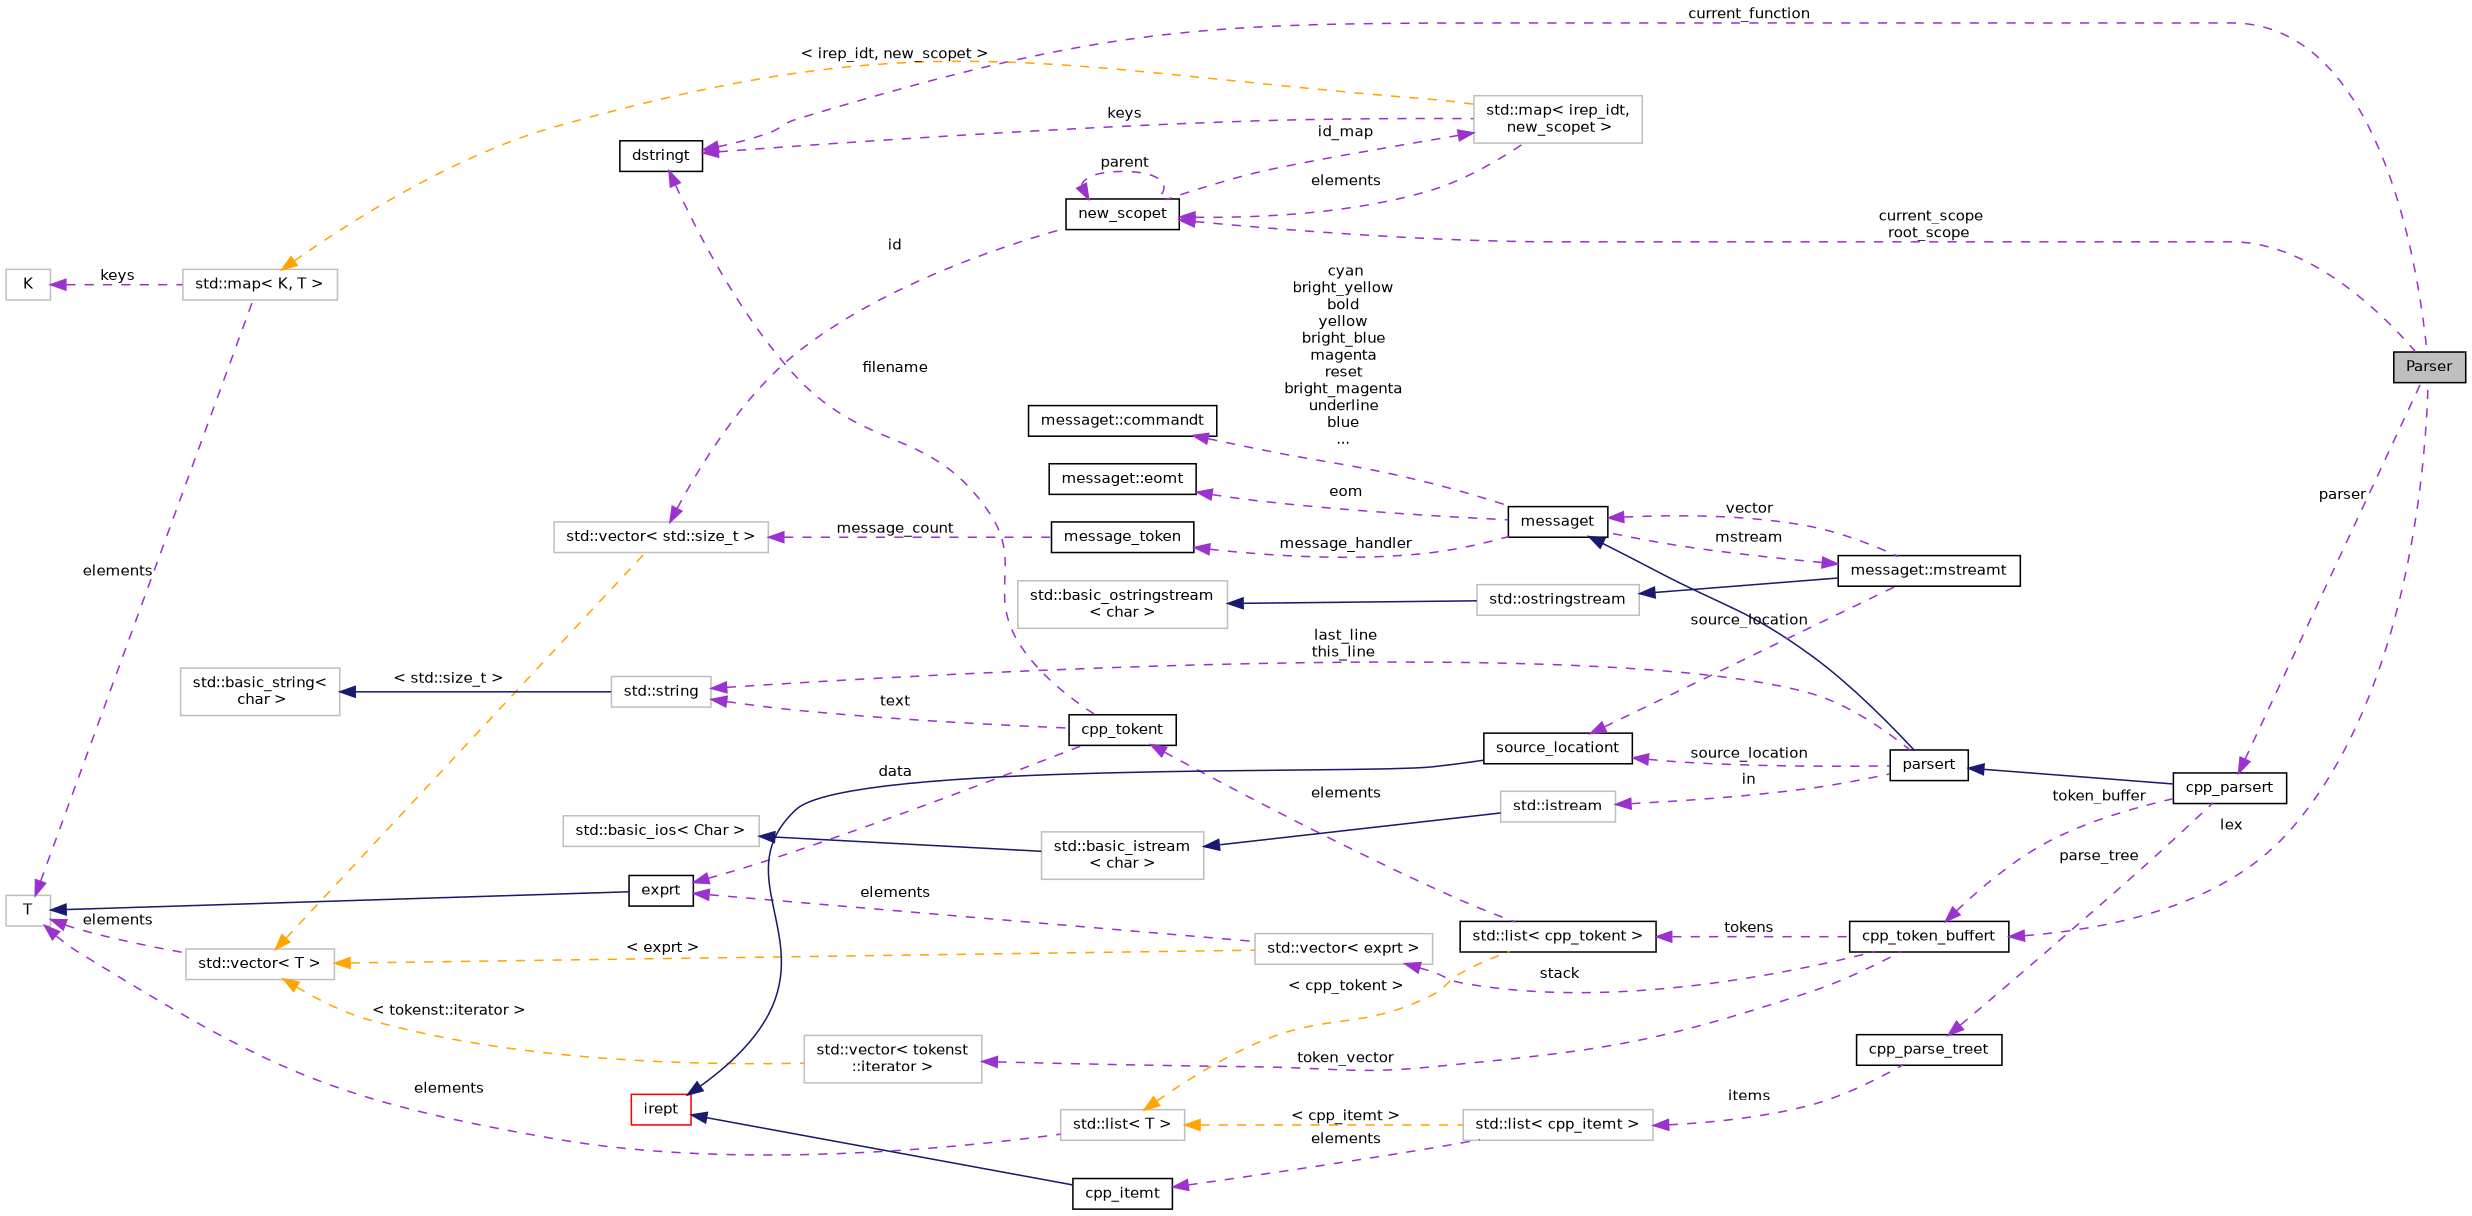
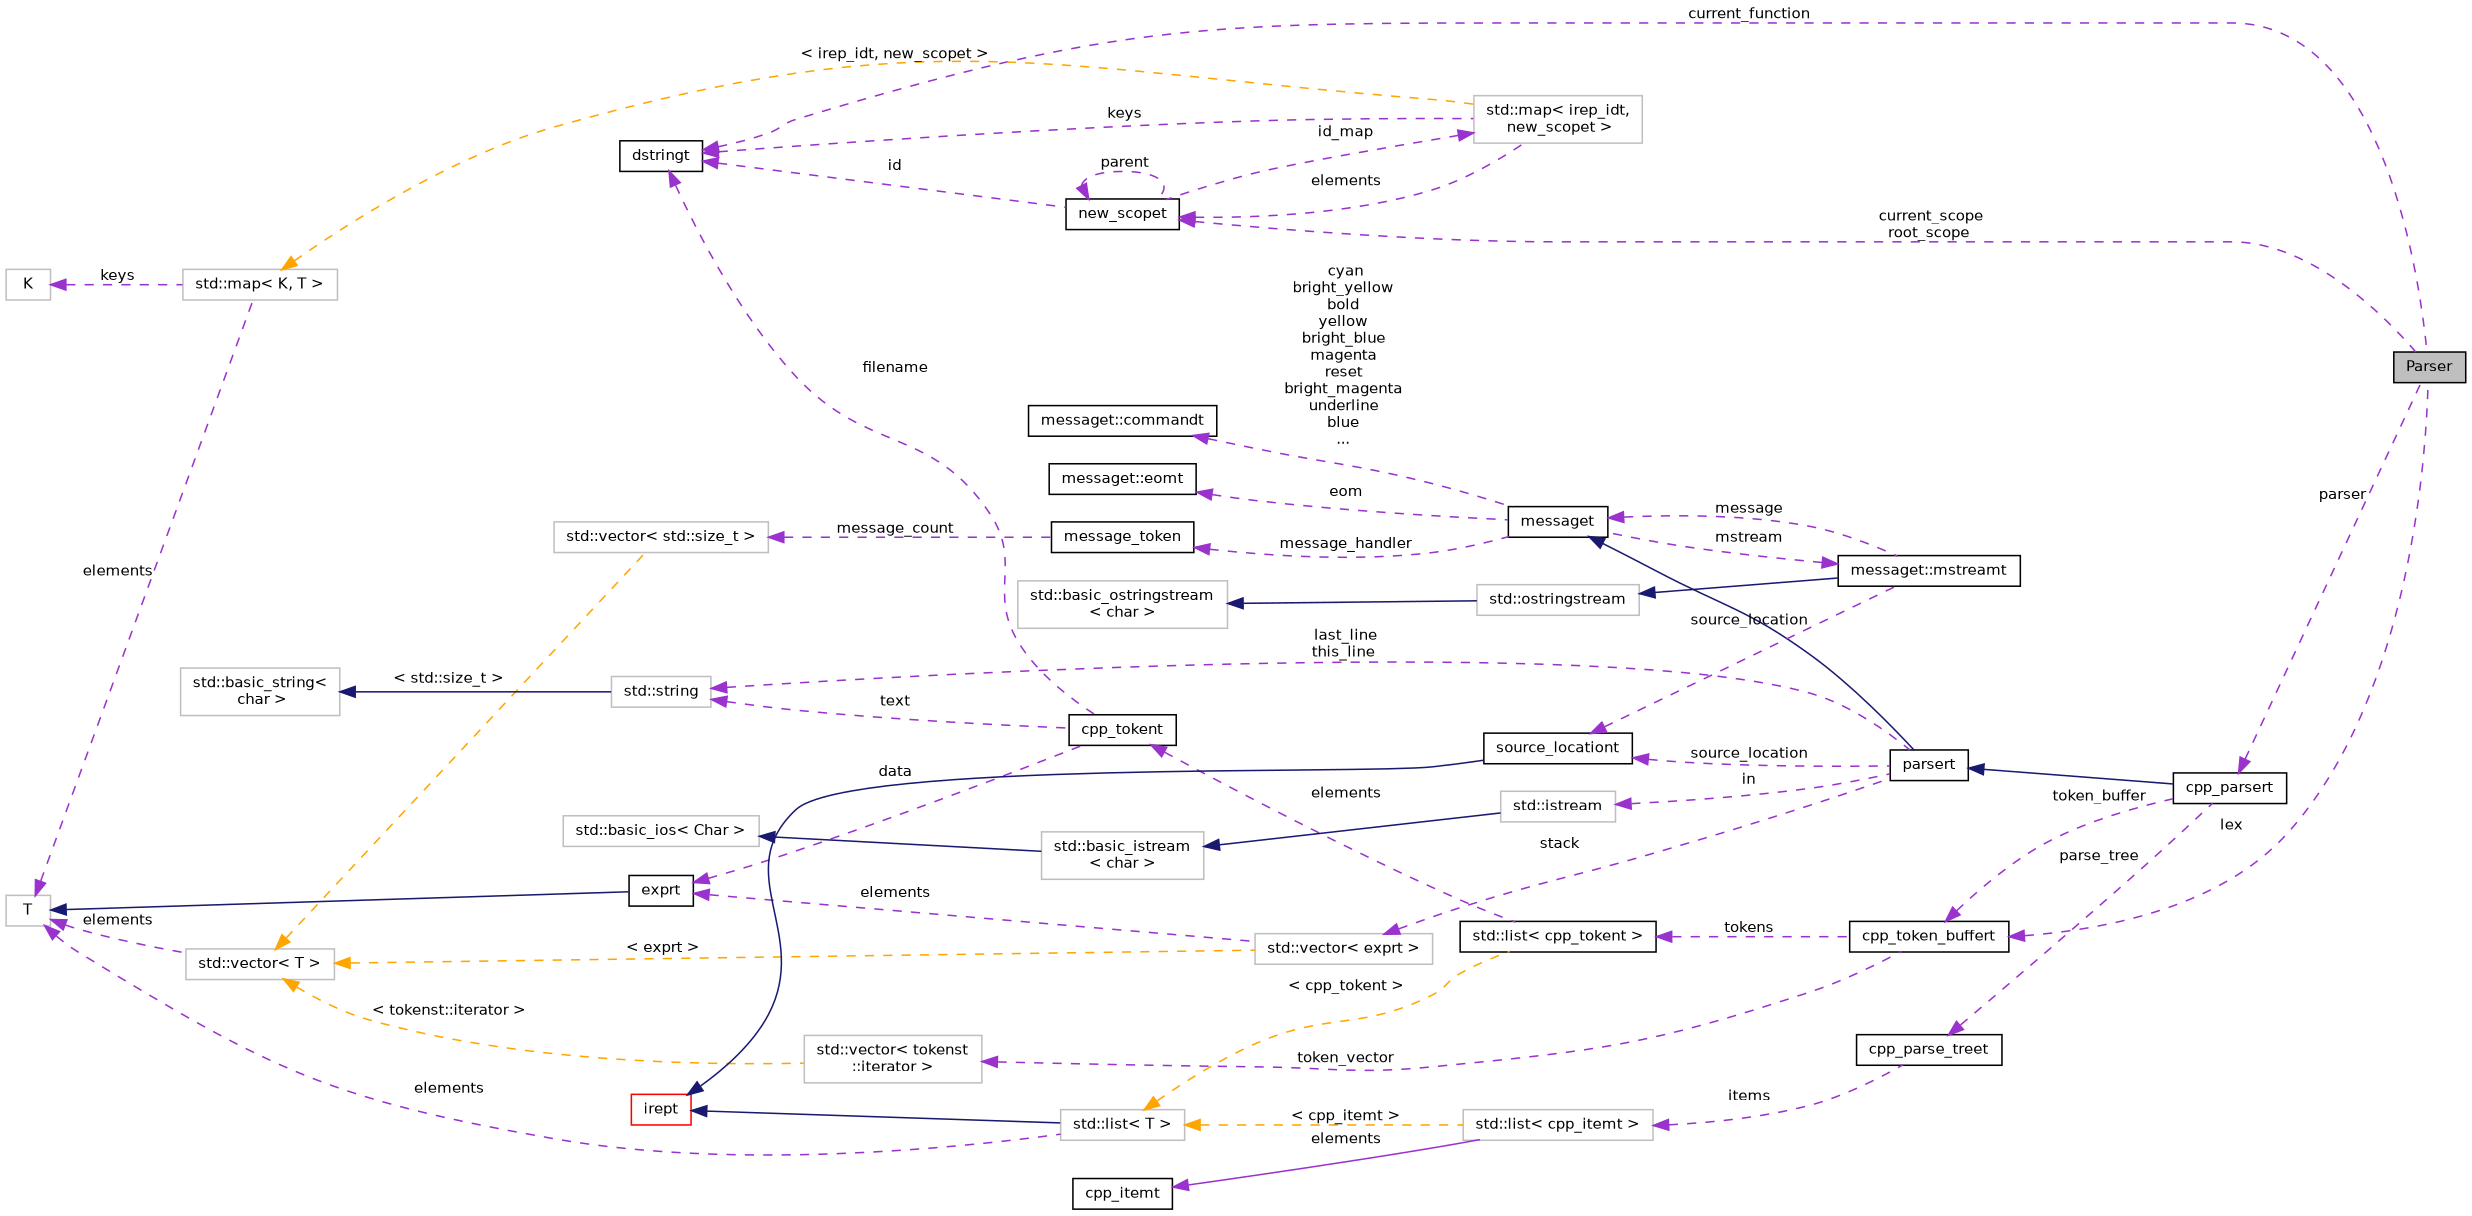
edge "new_scopet" -> "std::vector< std::size_t >": now "new_scopet" -> "dstringt"
edge "messaget::mstreamt" -> "messaget": label " vector" -> " message"
edge "cpp_token_buffert" -> "std::vector< exprt >": now "parsert" -> "std::vector< exprt >"
edge "cpp_itemt" -> "irept": now "std::list< T >" -> "irept"
edge "std::list< cpp_itemt >" -> "cpp_itemt": style dashed -> solid
